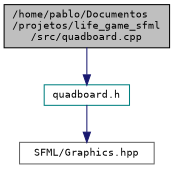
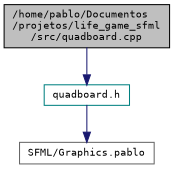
node "SFML/Graphics.hpp": label "SFML/Graphics.hpp" -> "SFML/Graphics.pablo"
